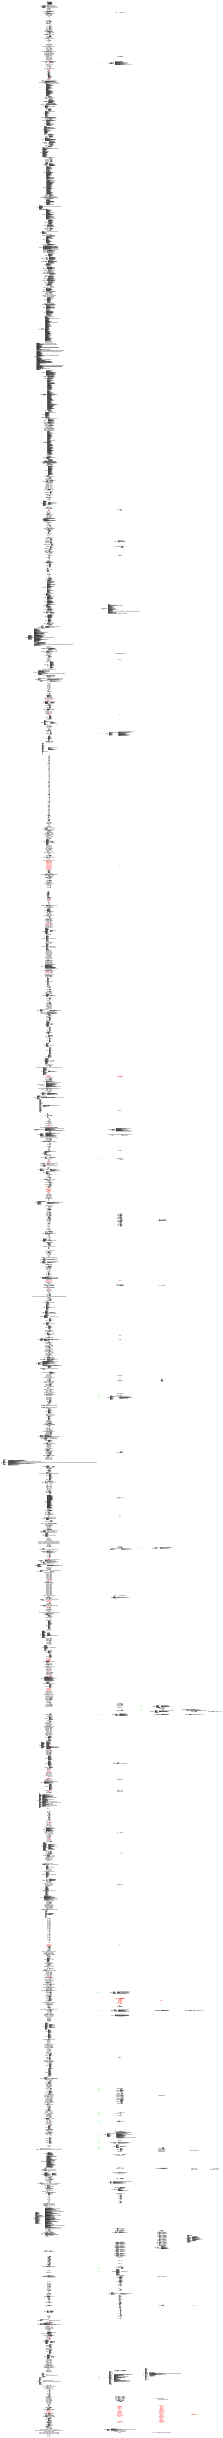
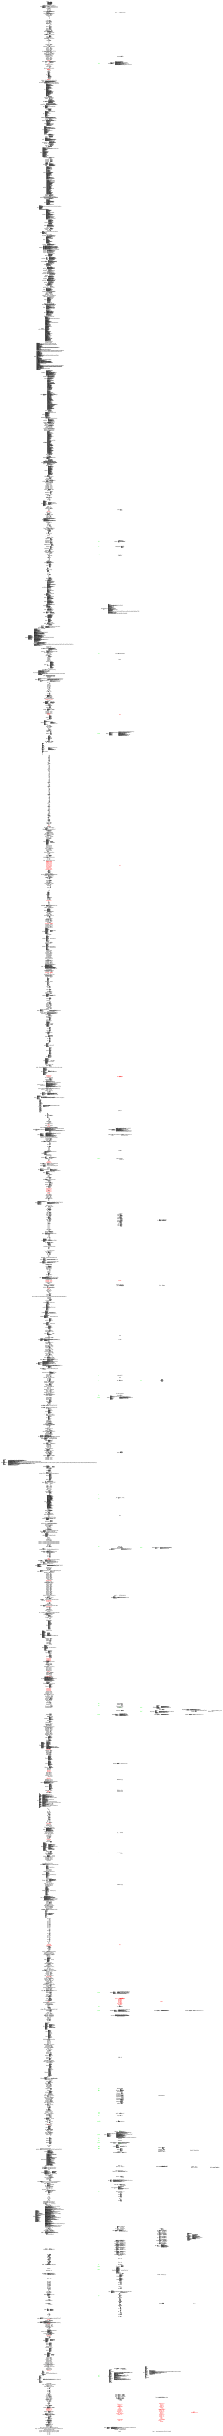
node "UpdateFailedError": added
